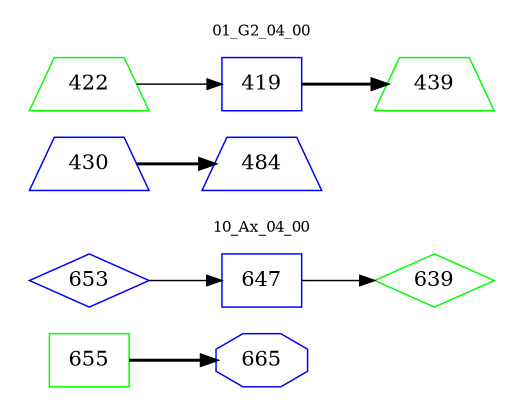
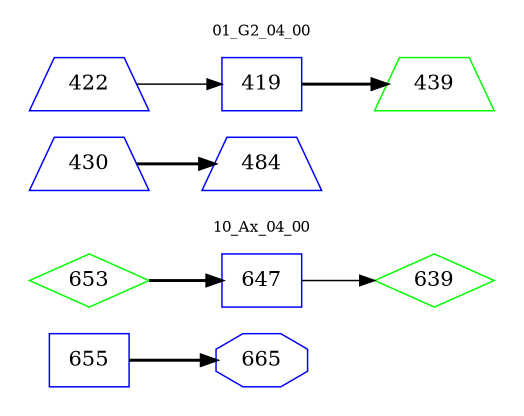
node "422": color green -> blue
node "653": color blue -> green
edge "653" -> "647": style solid -> bold
node "655": color green -> blue
